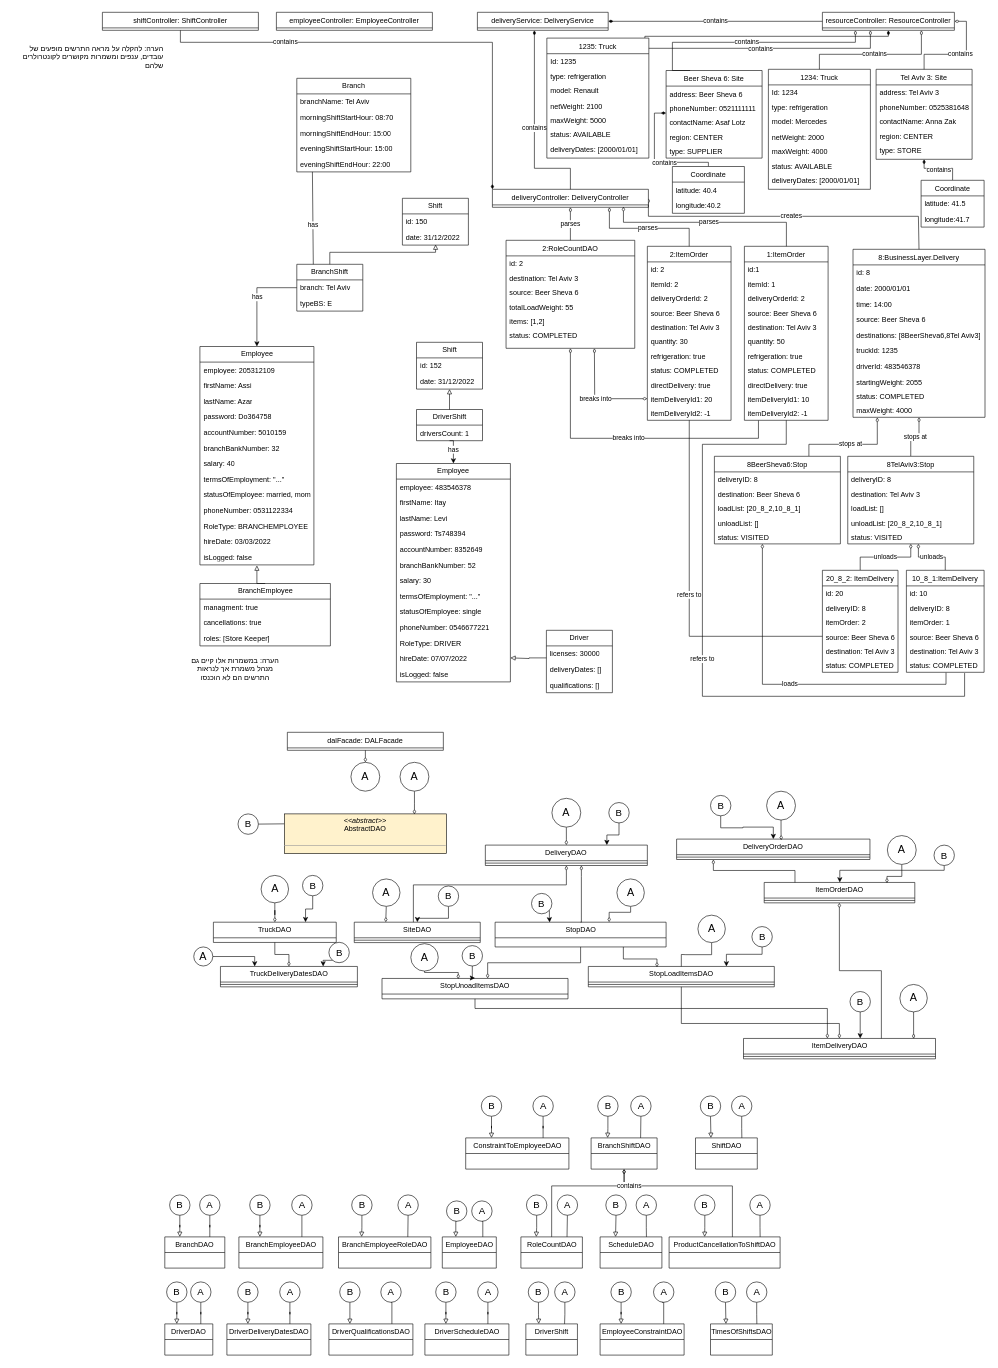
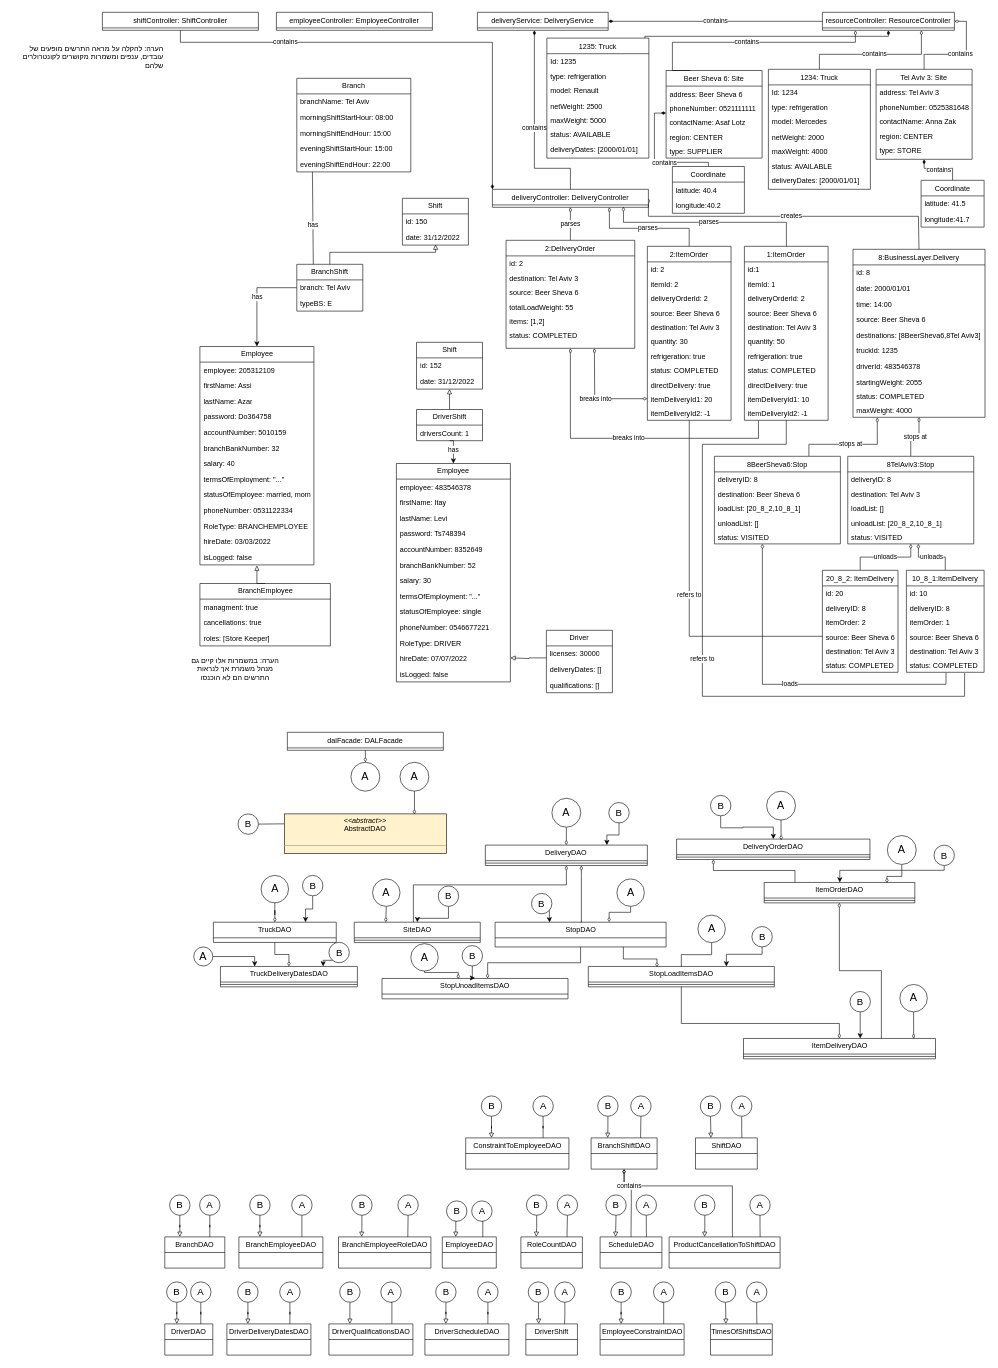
edge "Id: 1235" -> "resourceController: ResourceController": removed, label "contains"
node "netWeight: 2100": label "netWeight: 2100" -> "netWeight: 2500"
node "morningShiftStartHour: 08:70": label "morningShiftStartHour: 08:70" -> "morningShiftStartHour: 08:00"
node "2:RoleCountDAO": label "2:RoleCountDAO" -> "2:DeliveryOrder"
edge "StopUnoadItemsDAO" -> "ItemDeliveryDAO": removed
edge "RoleCountDAO" -> "BranchShiftDAO": removed
edge "ScheduleDAO" -> "BranchShiftDAO": added
